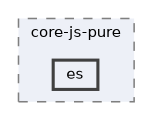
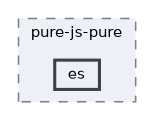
cluster "core-js-pure": label "core-js-pure" -> "pure-js-pure"
